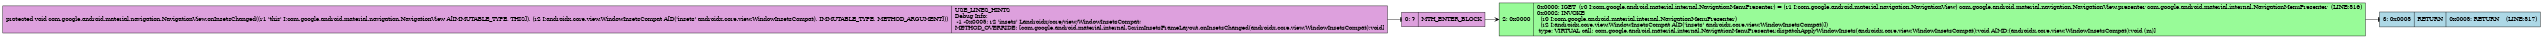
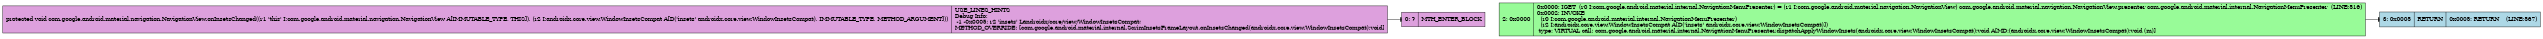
edge "0: ?" -> "2: 0x0000": removed
node "3: 0x0005": text "0x0005: RETURN    (LINE:517)" -> "0x0005: RETURN    (LINE:567)"
